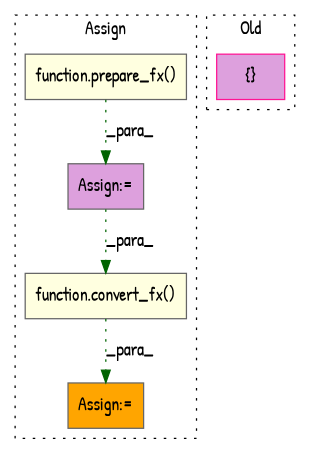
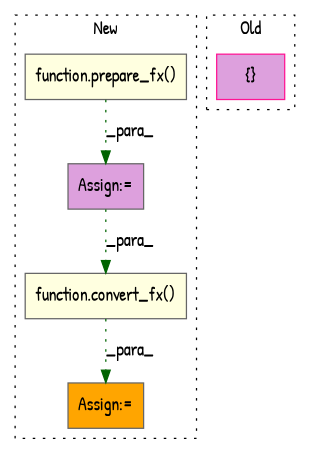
cluster "Assign": label "Assign" -> "New"
